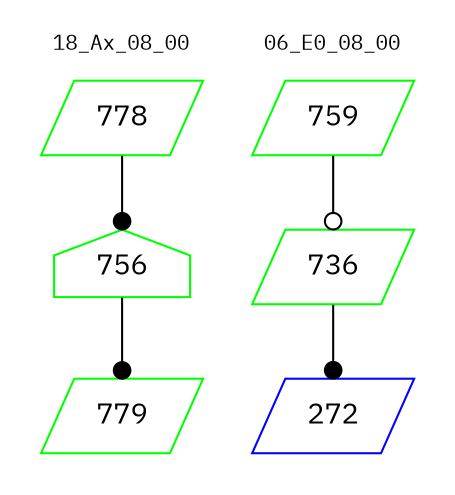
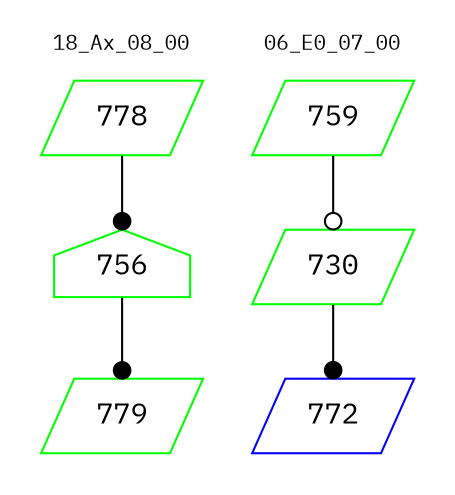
cluster "06_E0_08_00": label "06_E0_08_00" -> "06_E0_07_00"
node "736": label "736" -> "730"
node "272": label "272" -> "772"
